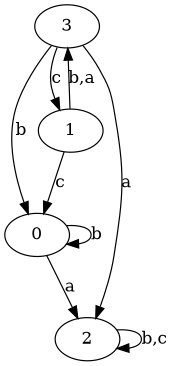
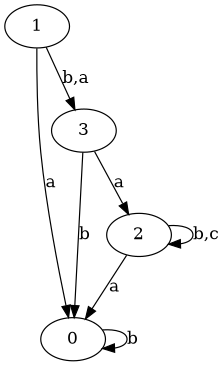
edge "3" -> "1": removed, label "c"
edge "1" -> "0": label "c" -> "a"
edge "0" -> "2": reversed
